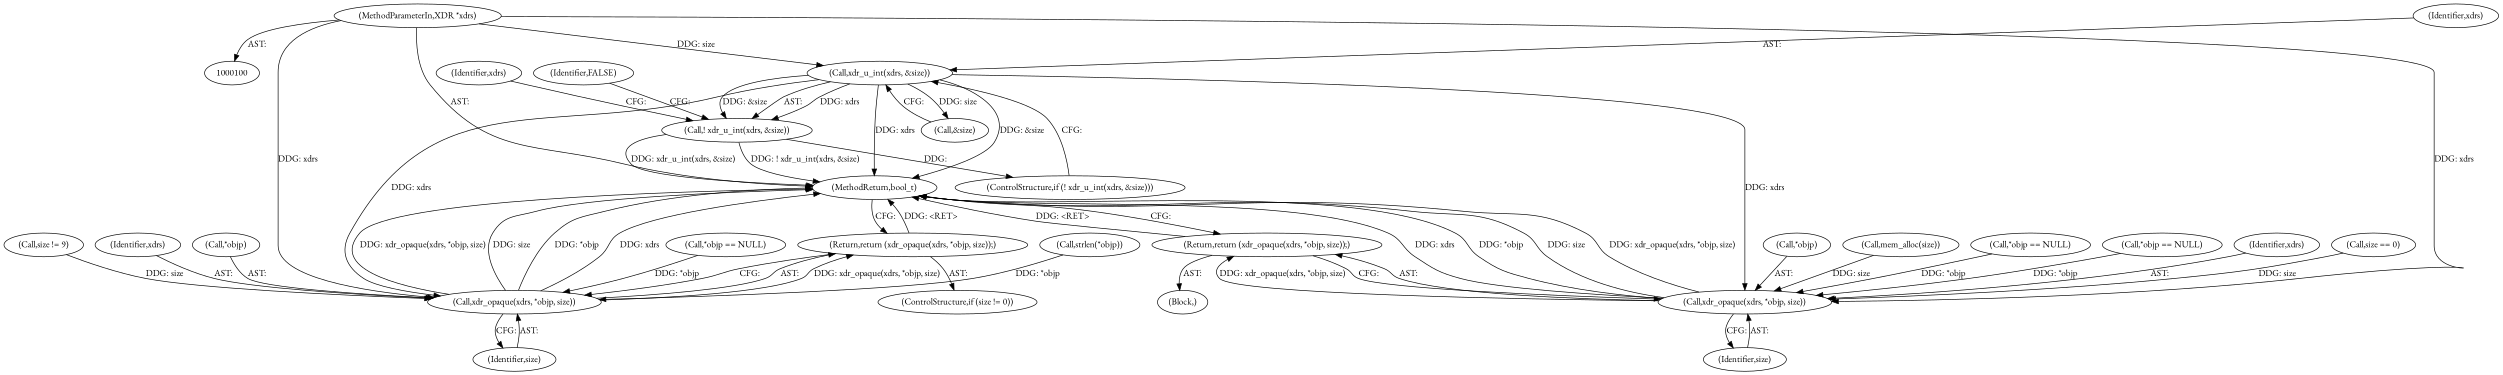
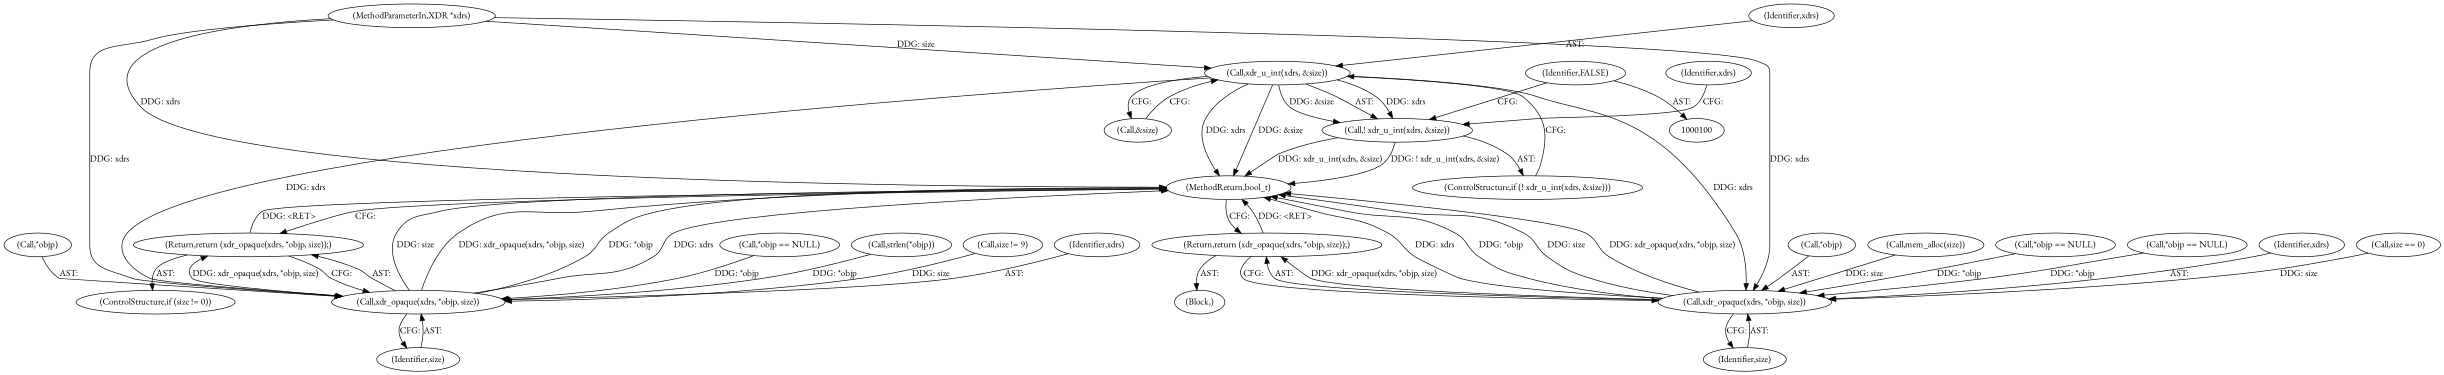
edge "(MethodParameterIn,XDR *xdrs)" -> "1000100": now "(Identifier,FALSE)" -> "1000100"
edge "(MethodParameterIn,XDR *xdrs)" -> "(MethodReturn,bool_t)": label "AST: " -> "DDG: xdrs"
edge "(Call,xdr_u_int(xdrs, &size))" -> "(Call,&size)": label "DDG: size" -> "CFG: "
edge "(Call,! xdr_u_int(xdrs, &size))" -> "(ControlStructure,if (! xdr_u_int(xdrs, &size)))": label "DDG: " -> "AST: "
